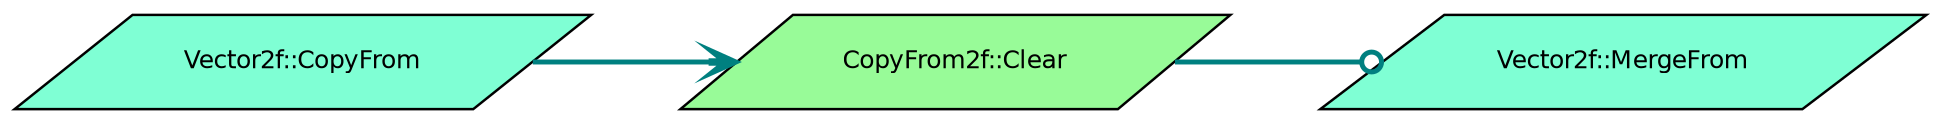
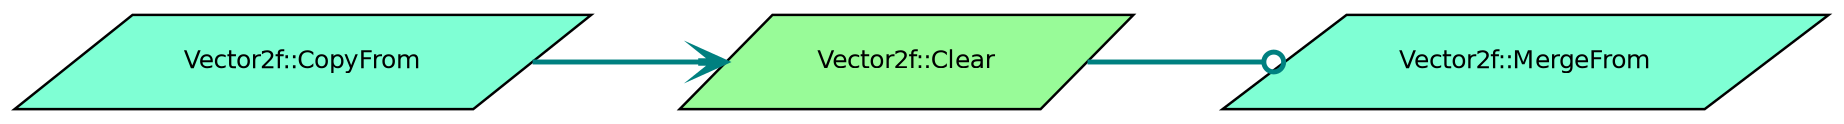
node "CopyFrom2f::Clear": label "CopyFrom2f::Clear" -> "Vector2f::Clear"
